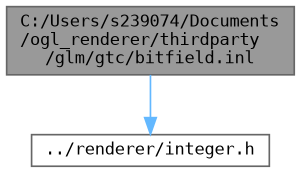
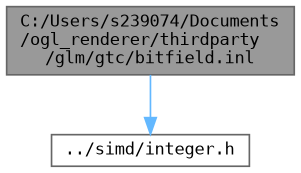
node "../renderer/integer.h": label "../renderer/integer.h" -> "../simd/integer.h"
